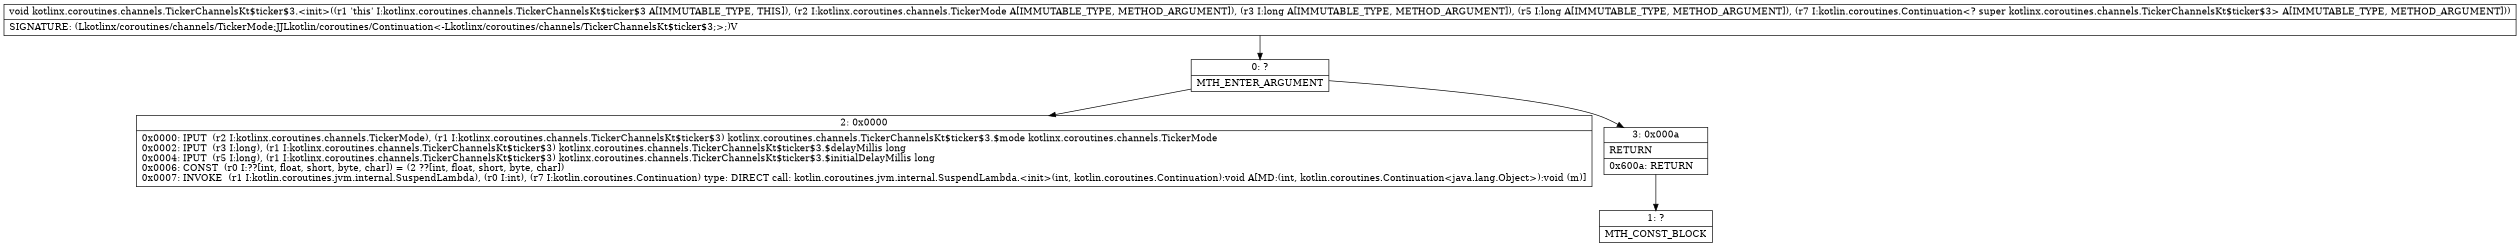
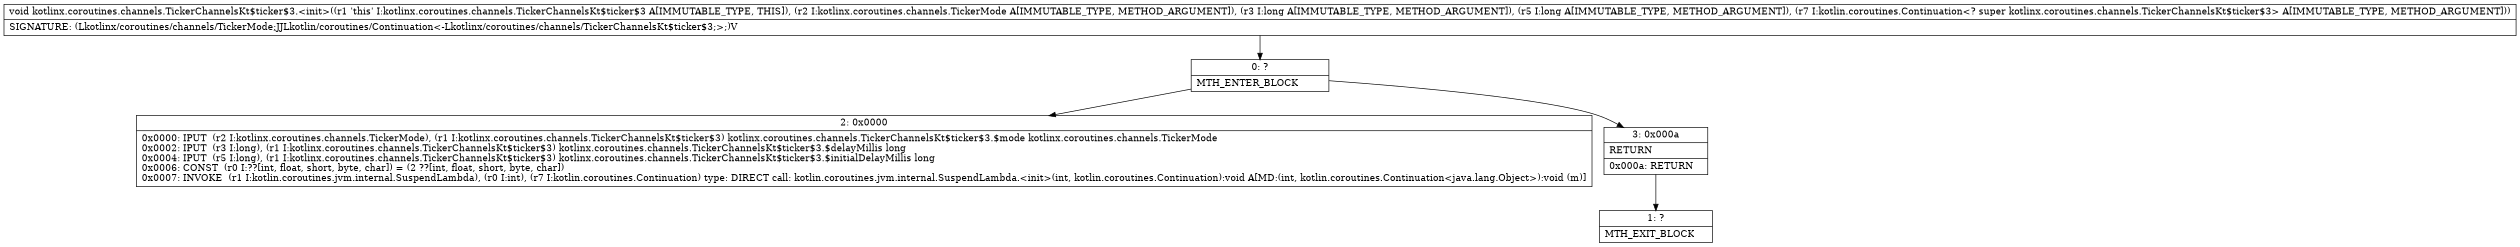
node "0: ?": text "MTH_ENTER_ARGUMENT" -> "MTH_ENTER_BLOCK"
node "3: 0x000a": text "0x600a: RETURN" -> "0x000a: RETURN"
node "1: ?": text "MTH_CONST_BLOCK" -> "MTH_EXIT_BLOCK"
